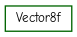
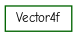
node "Vector8f": label "Vector8f" -> "Vector4f"
